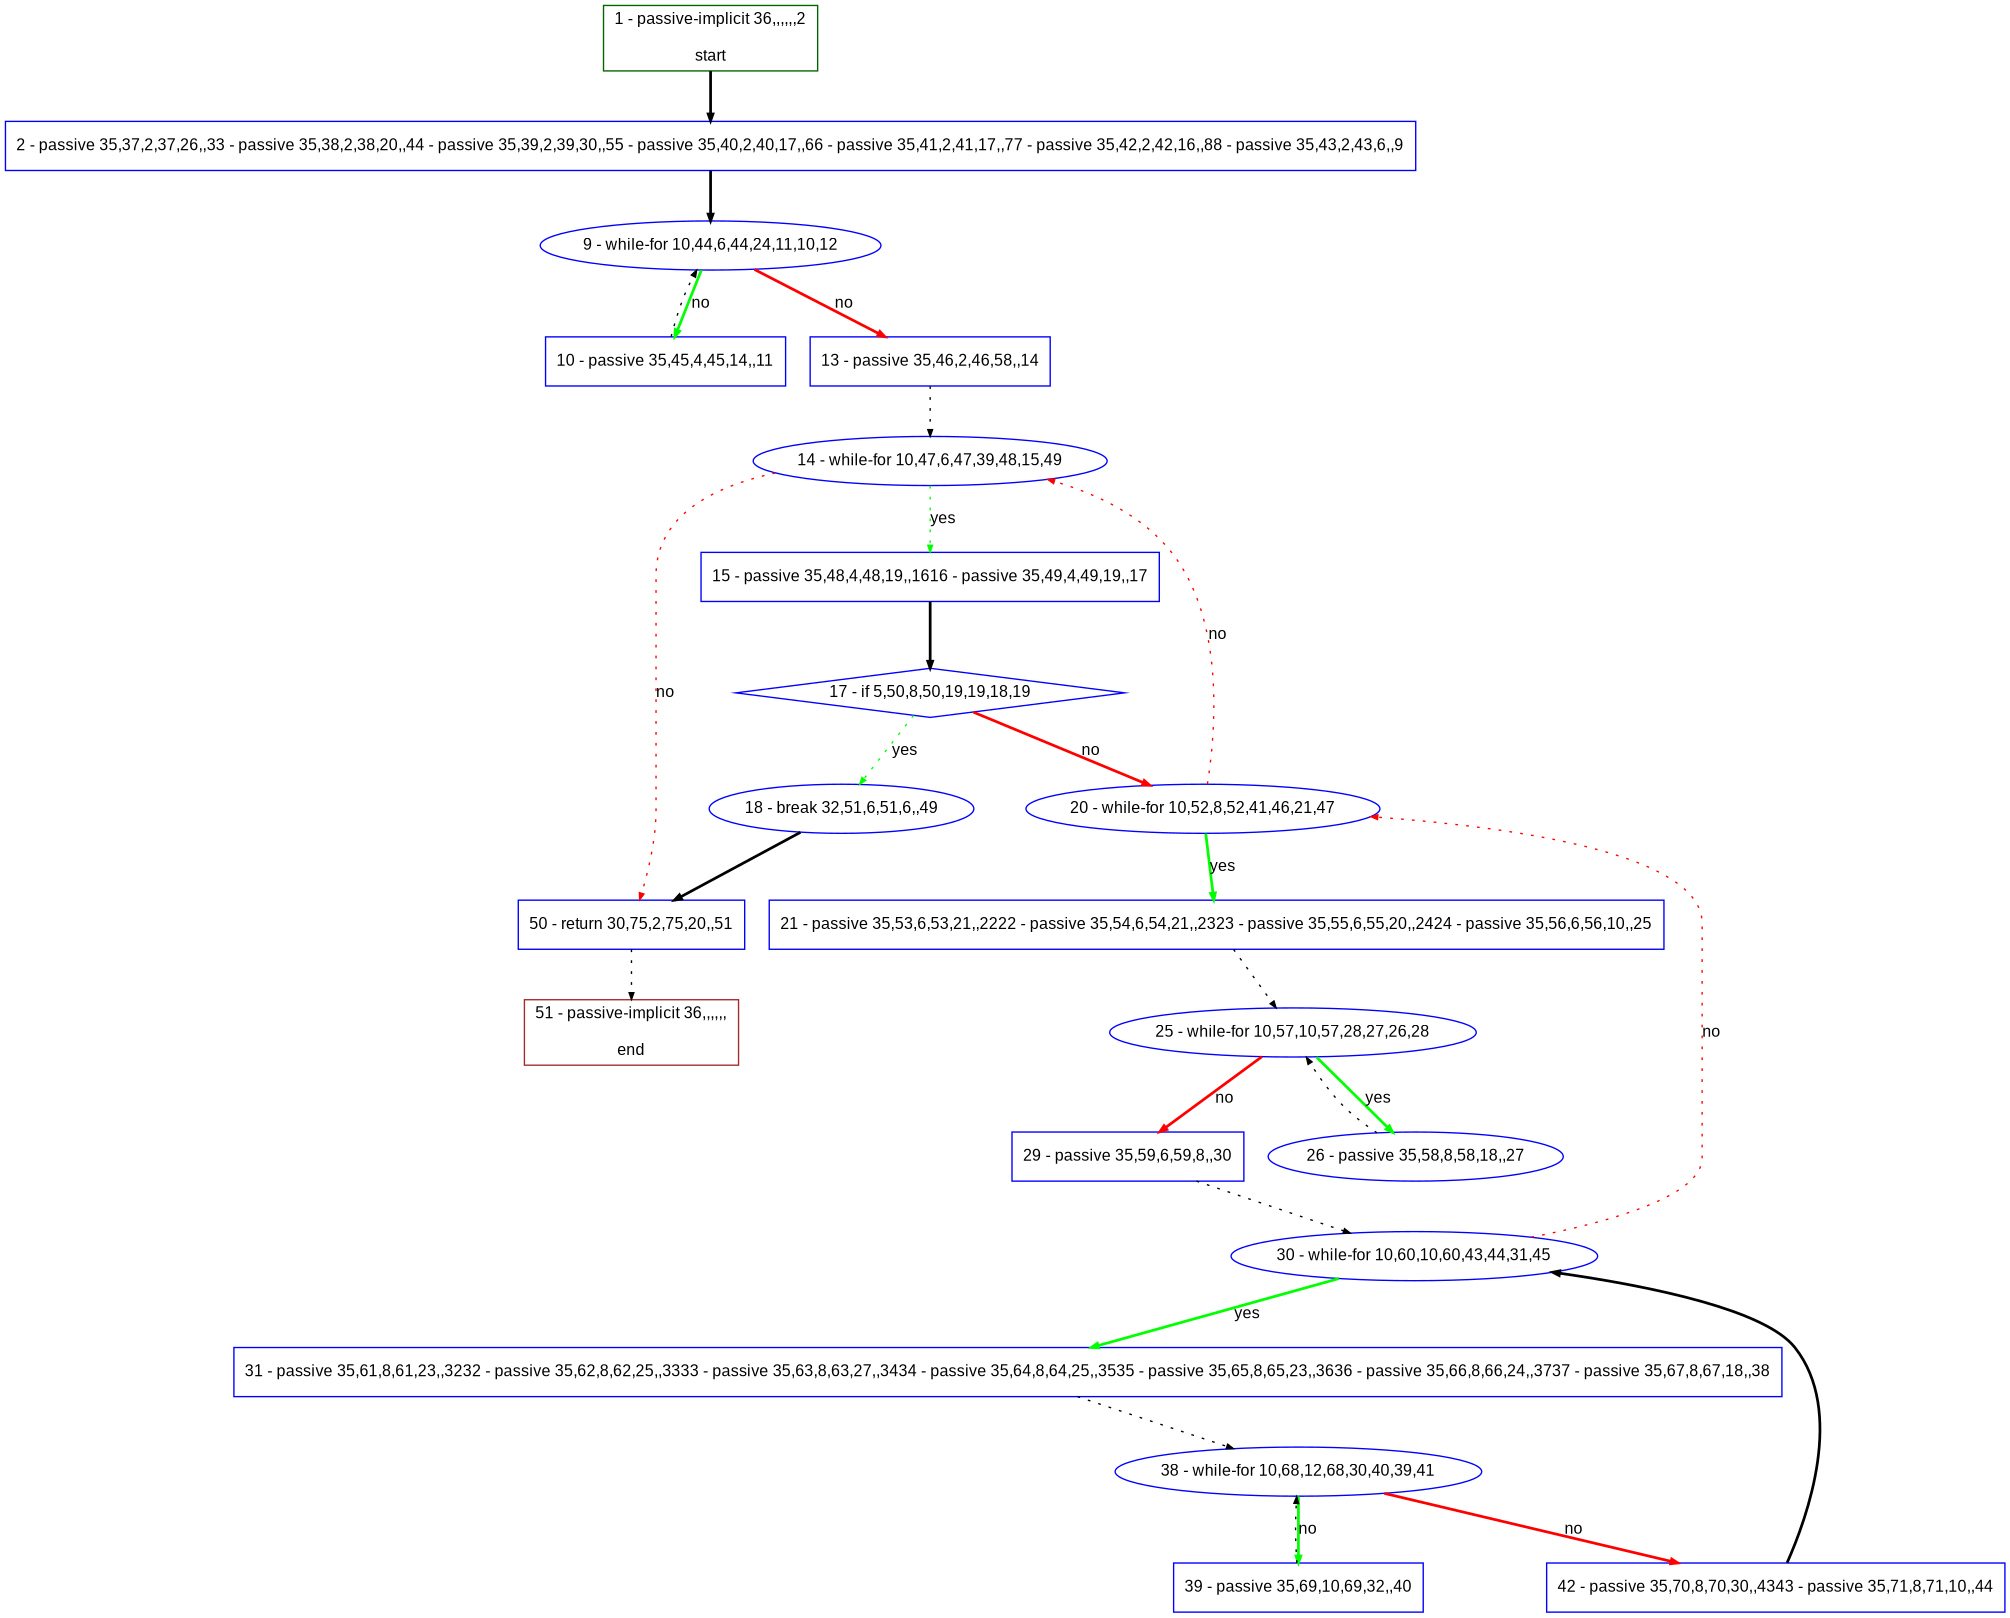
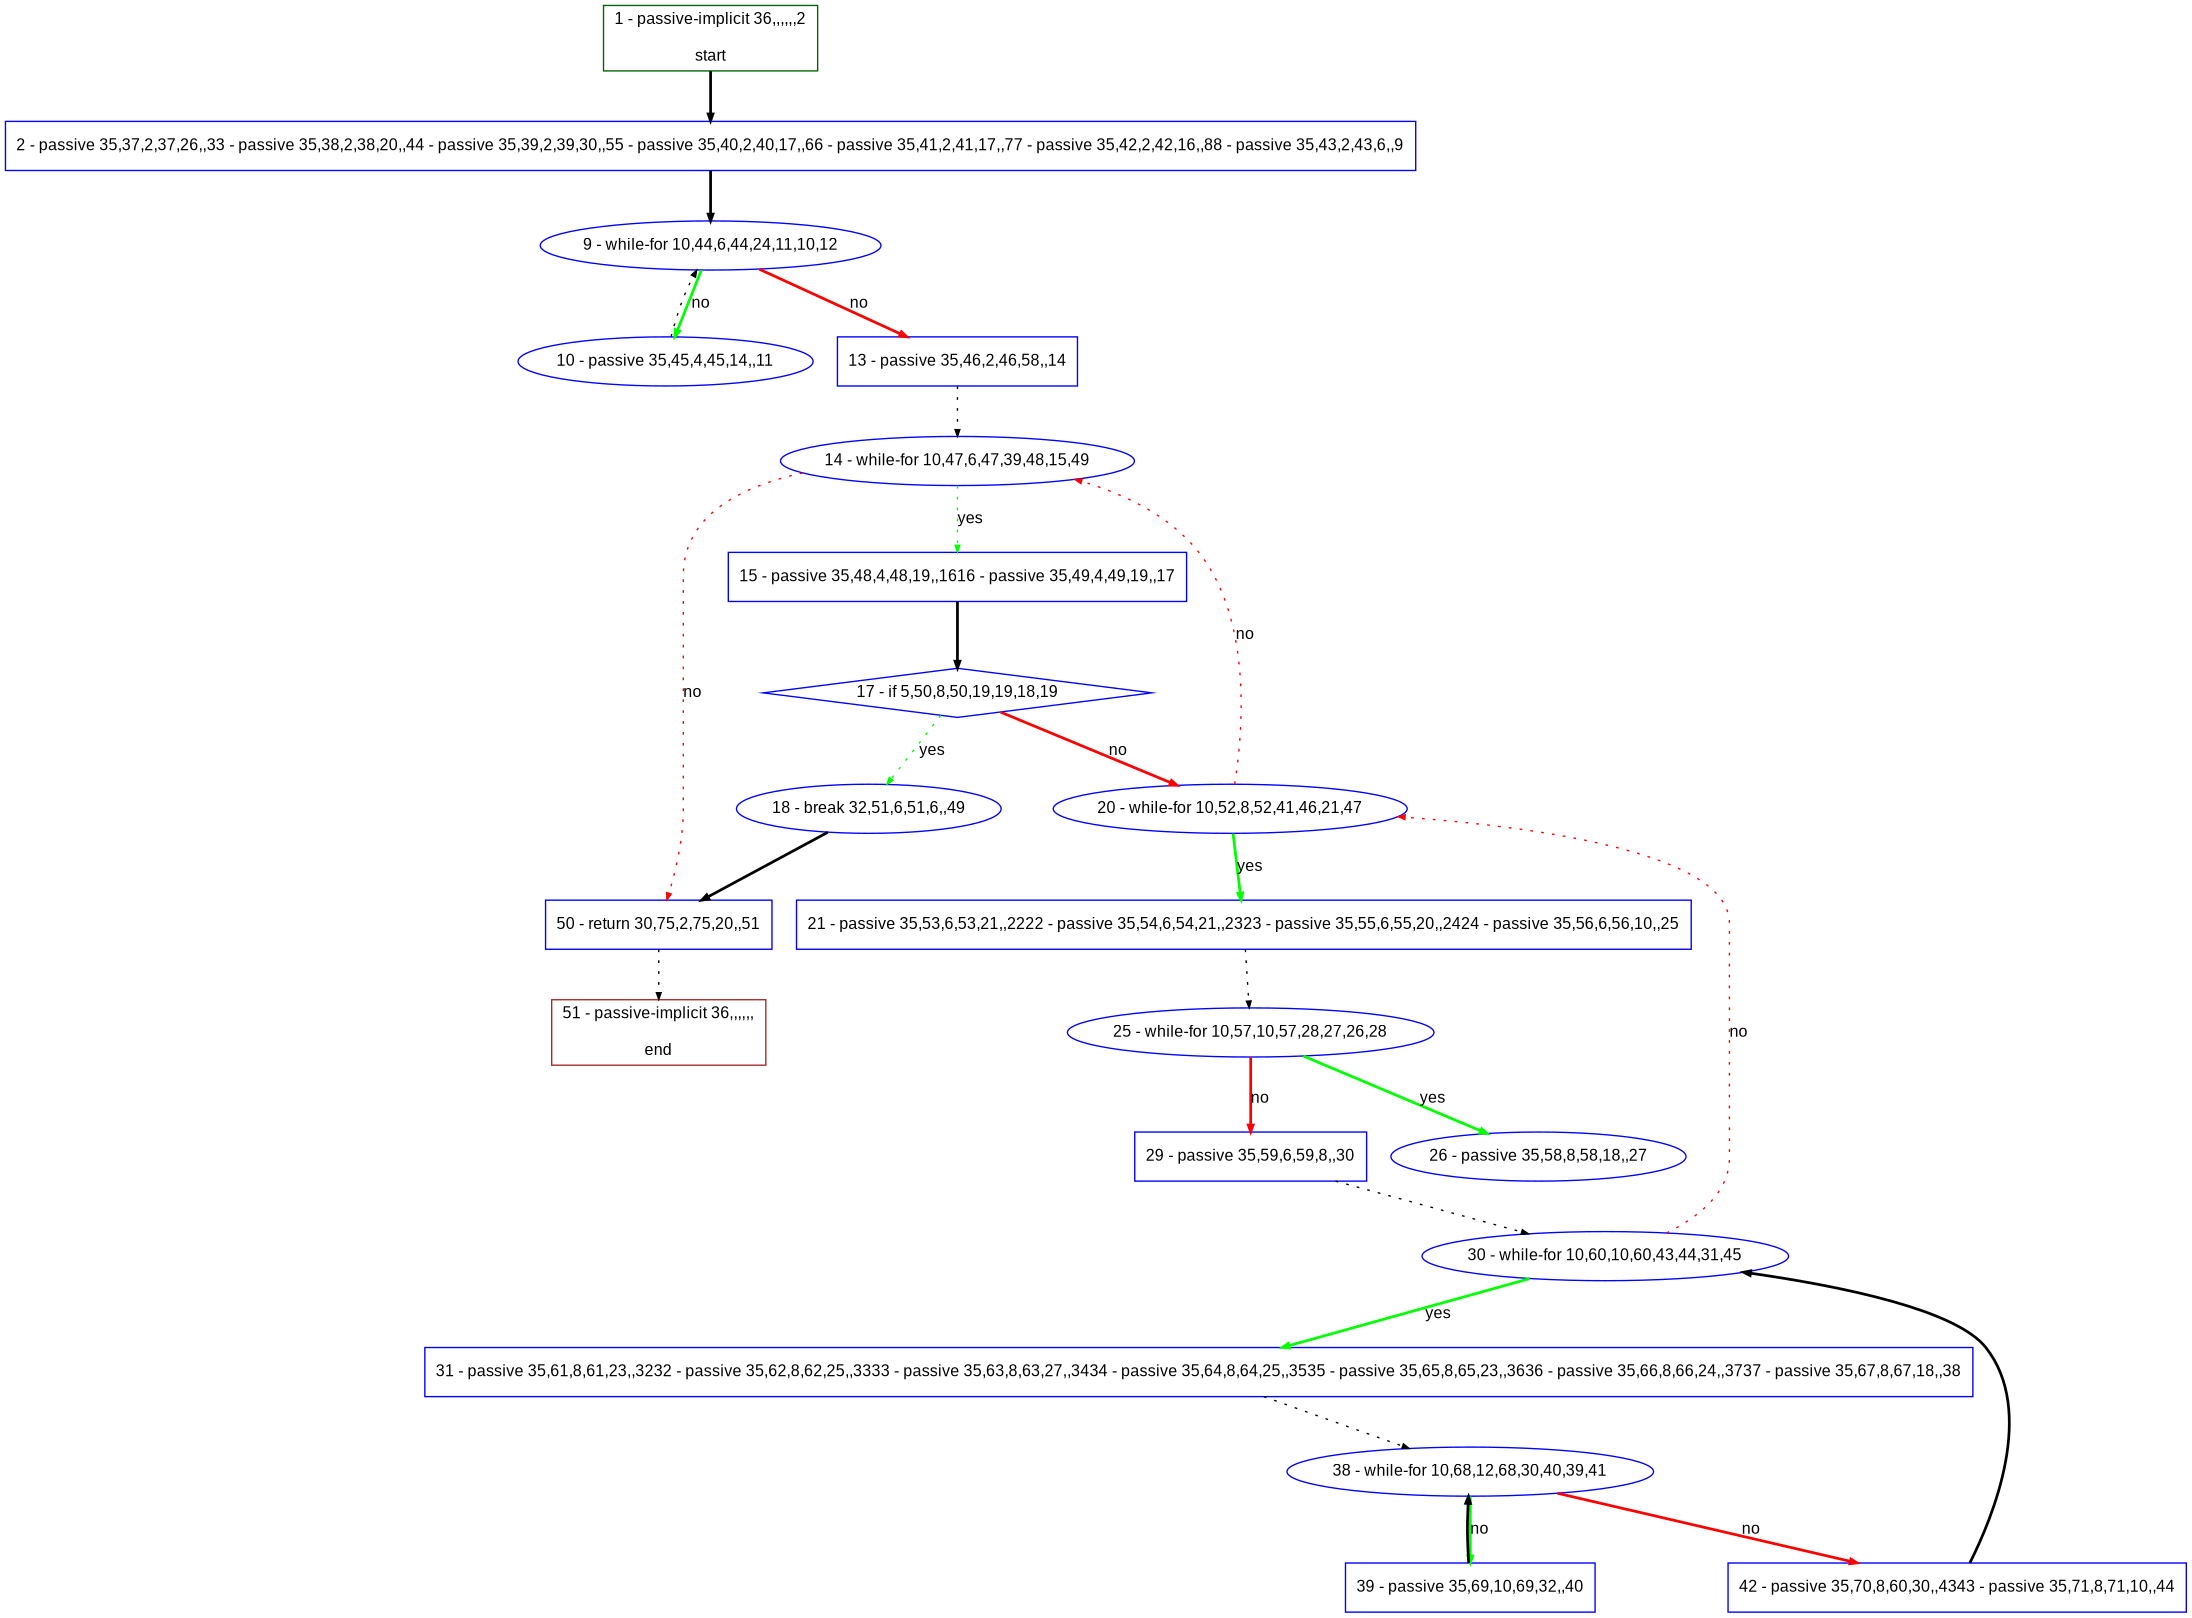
node "10 - passive 35,45,4,45,14,,11": shape box -> ellipse
edge "26 - passive 35,58,8,58,18,,27" -> "25 - while-for 10,57,10,57,28,27,26,28": removed
edge "39 - passive 35,69,10,69,32,,40" -> "38 - while-for 10,68,12,68,30,40,39,41": style dotted -> bold
node "42 - passive 35,70,8,70,30,,4343 - passive 35,71,8,71,10,,44": label "42 - passive 35,70,8,70,30,,4343 - passive 35,71,8,71,10,,44" -> "42 - passive 35,70,8,60,30,,4343 - passive 35,71,8,71,10,,44"
